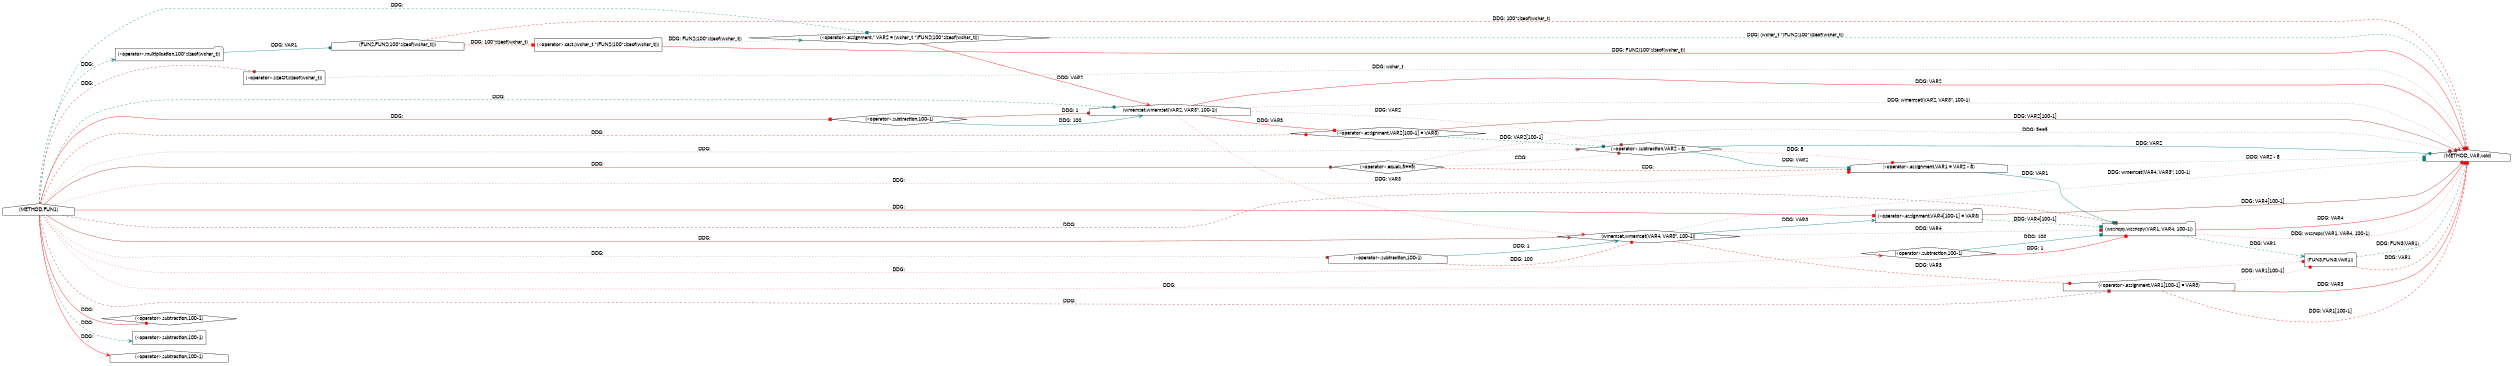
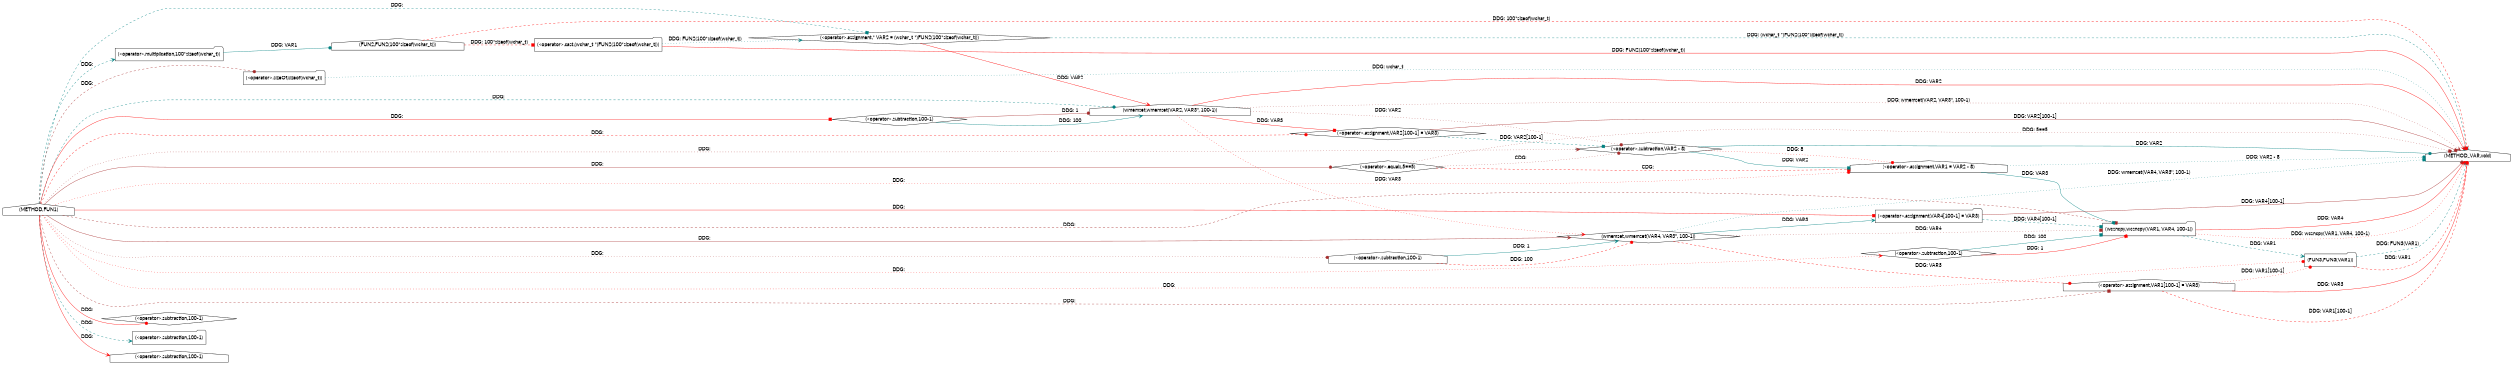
edge "(<operator>.assignment,VAR1 = VAR2 - 8)" -> "(wcsncpy,wcsncpy(VAR1, VAR4, 100-1))": label "DDG: VAR1" -> "DDG: VAR3"
